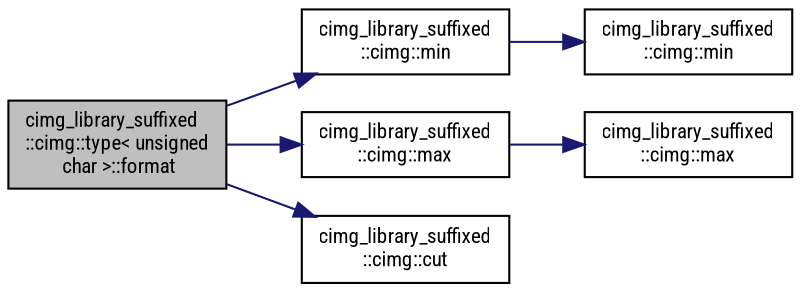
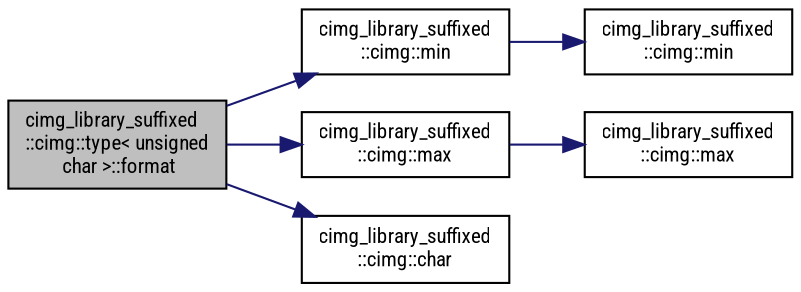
node "cimg_library_suffixed ::cimg::cut": label "cimg_library_suffixed ::cimg::cut" -> "cimg_library_suffixed ::cimg::char"
